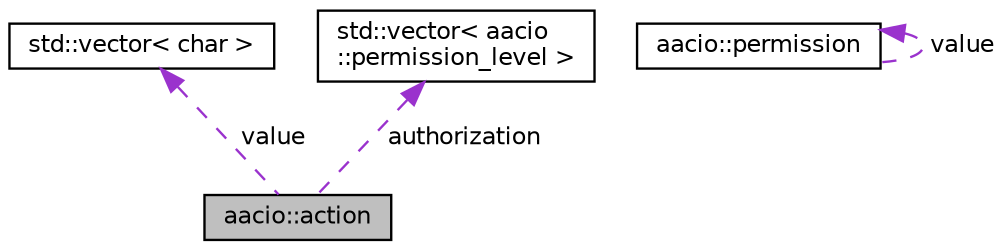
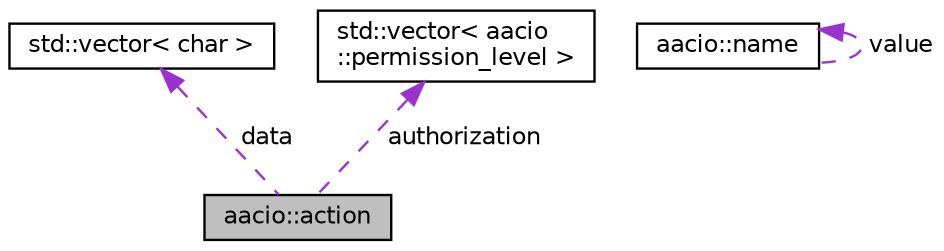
node "aacio::permission": label "aacio::permission" -> "aacio::name"
edge "aacio::action" -> "std::vector< char >": label " value" -> " data"
